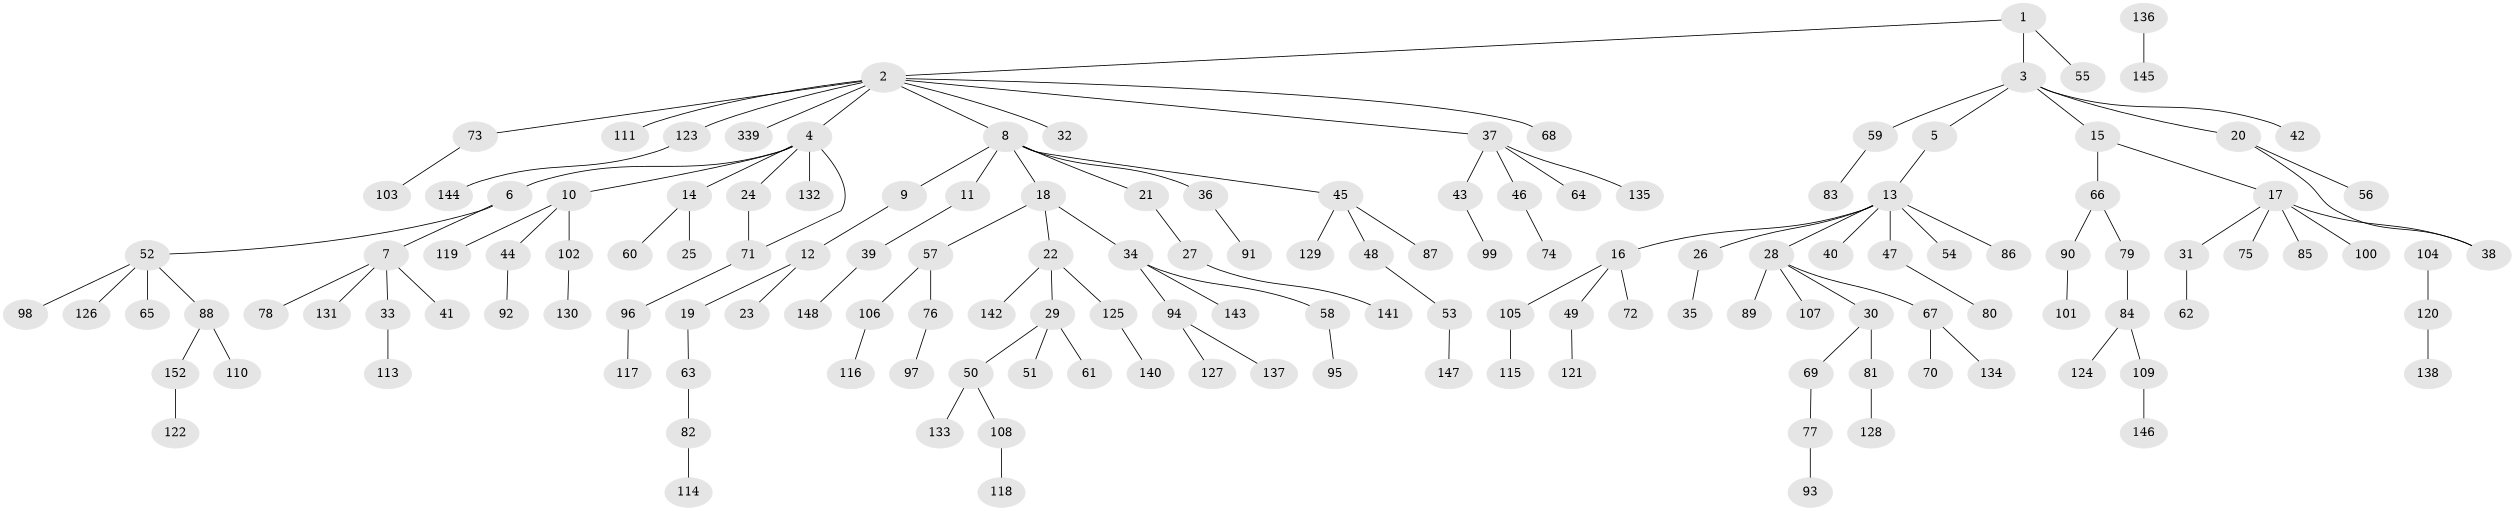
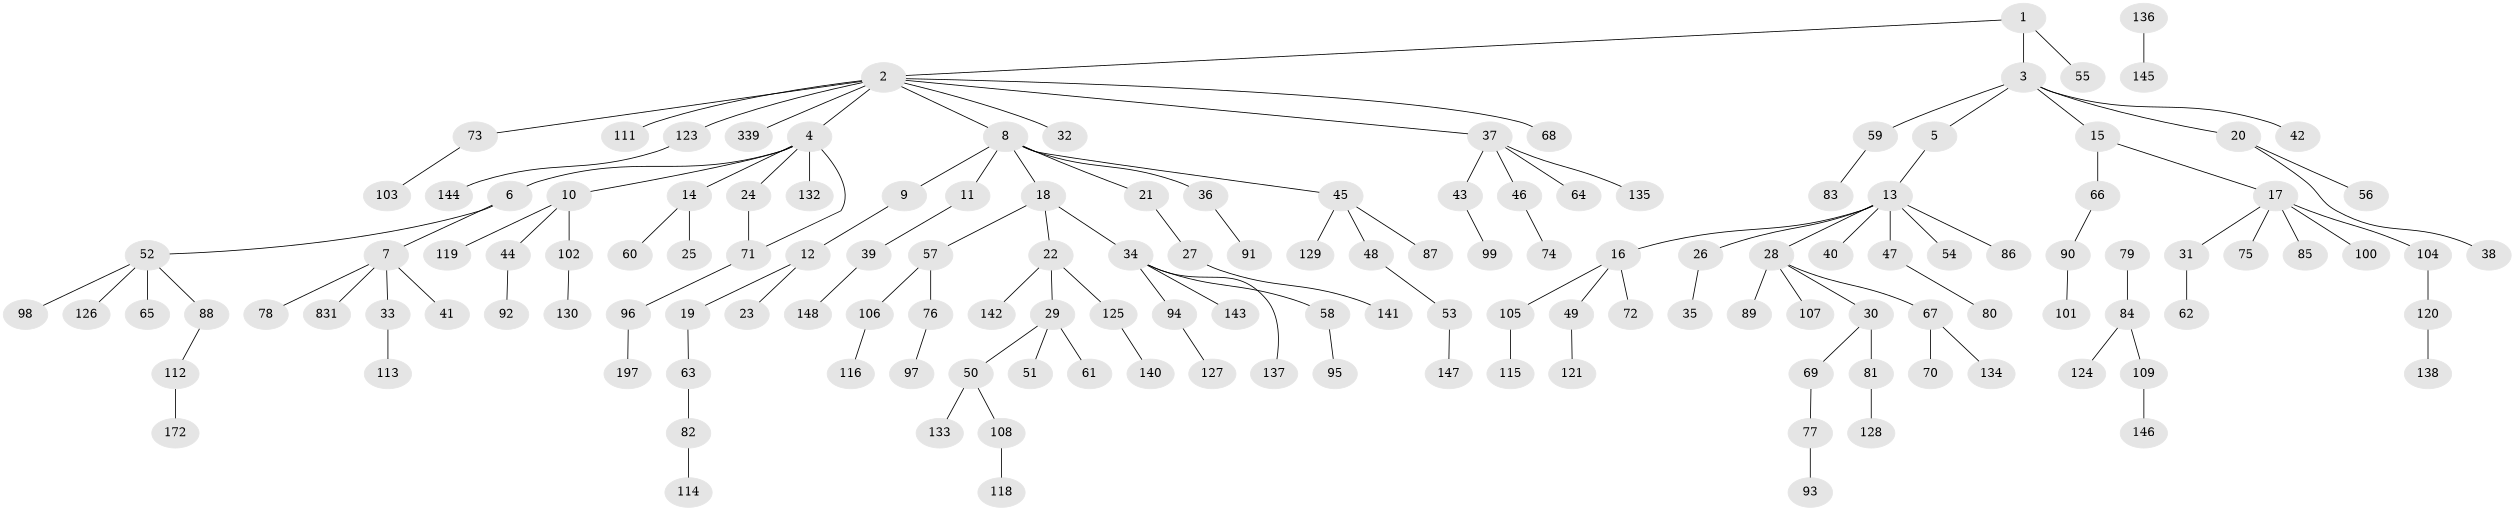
edge "17" -- "38": now "17" -- "104"
edge "66" -- "79": removed
node "131": label "131" -> "831"
edge "94" -- "137": now "34" -- "137"
node "152": label "152" -> "112"
node "110": removed
node "117": label "117" -> "197"
node "122": label "122" -> "172"
